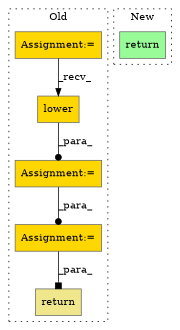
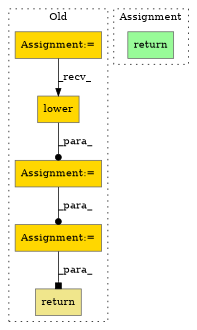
cluster "New": label "New" -> "Assignment"
